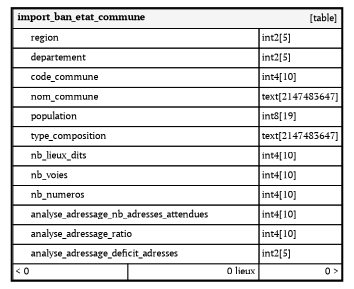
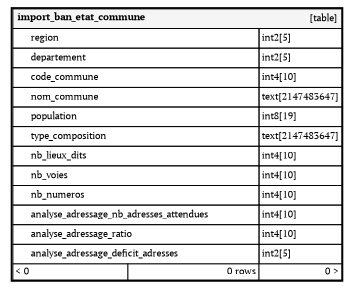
node "import_ban_etat_commune": text "0 lieux" -> "0 rows"
